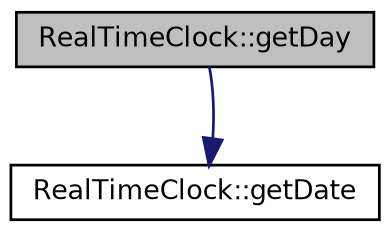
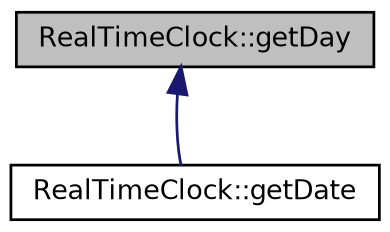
edge "RealTimeClock::getDay" -> "RealTimeClock::getDate": reversed
